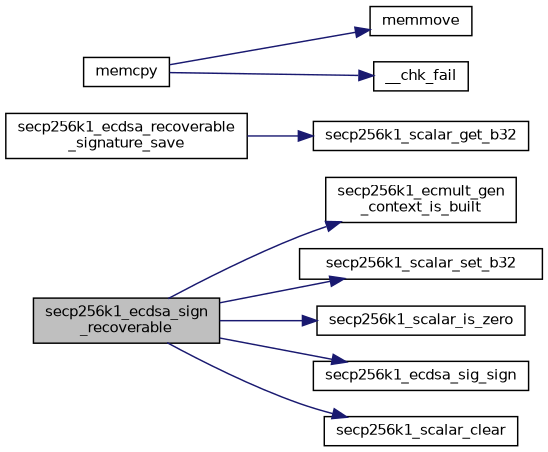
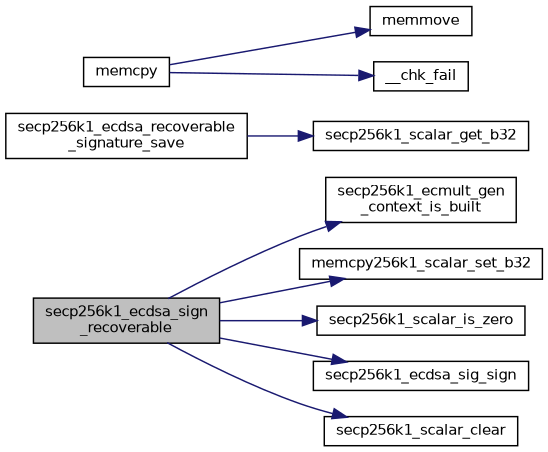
node "secp256k1_scalar_set_b32": label "secp256k1_scalar_set_b32" -> "memcpy256k1_scalar_set_b32"
